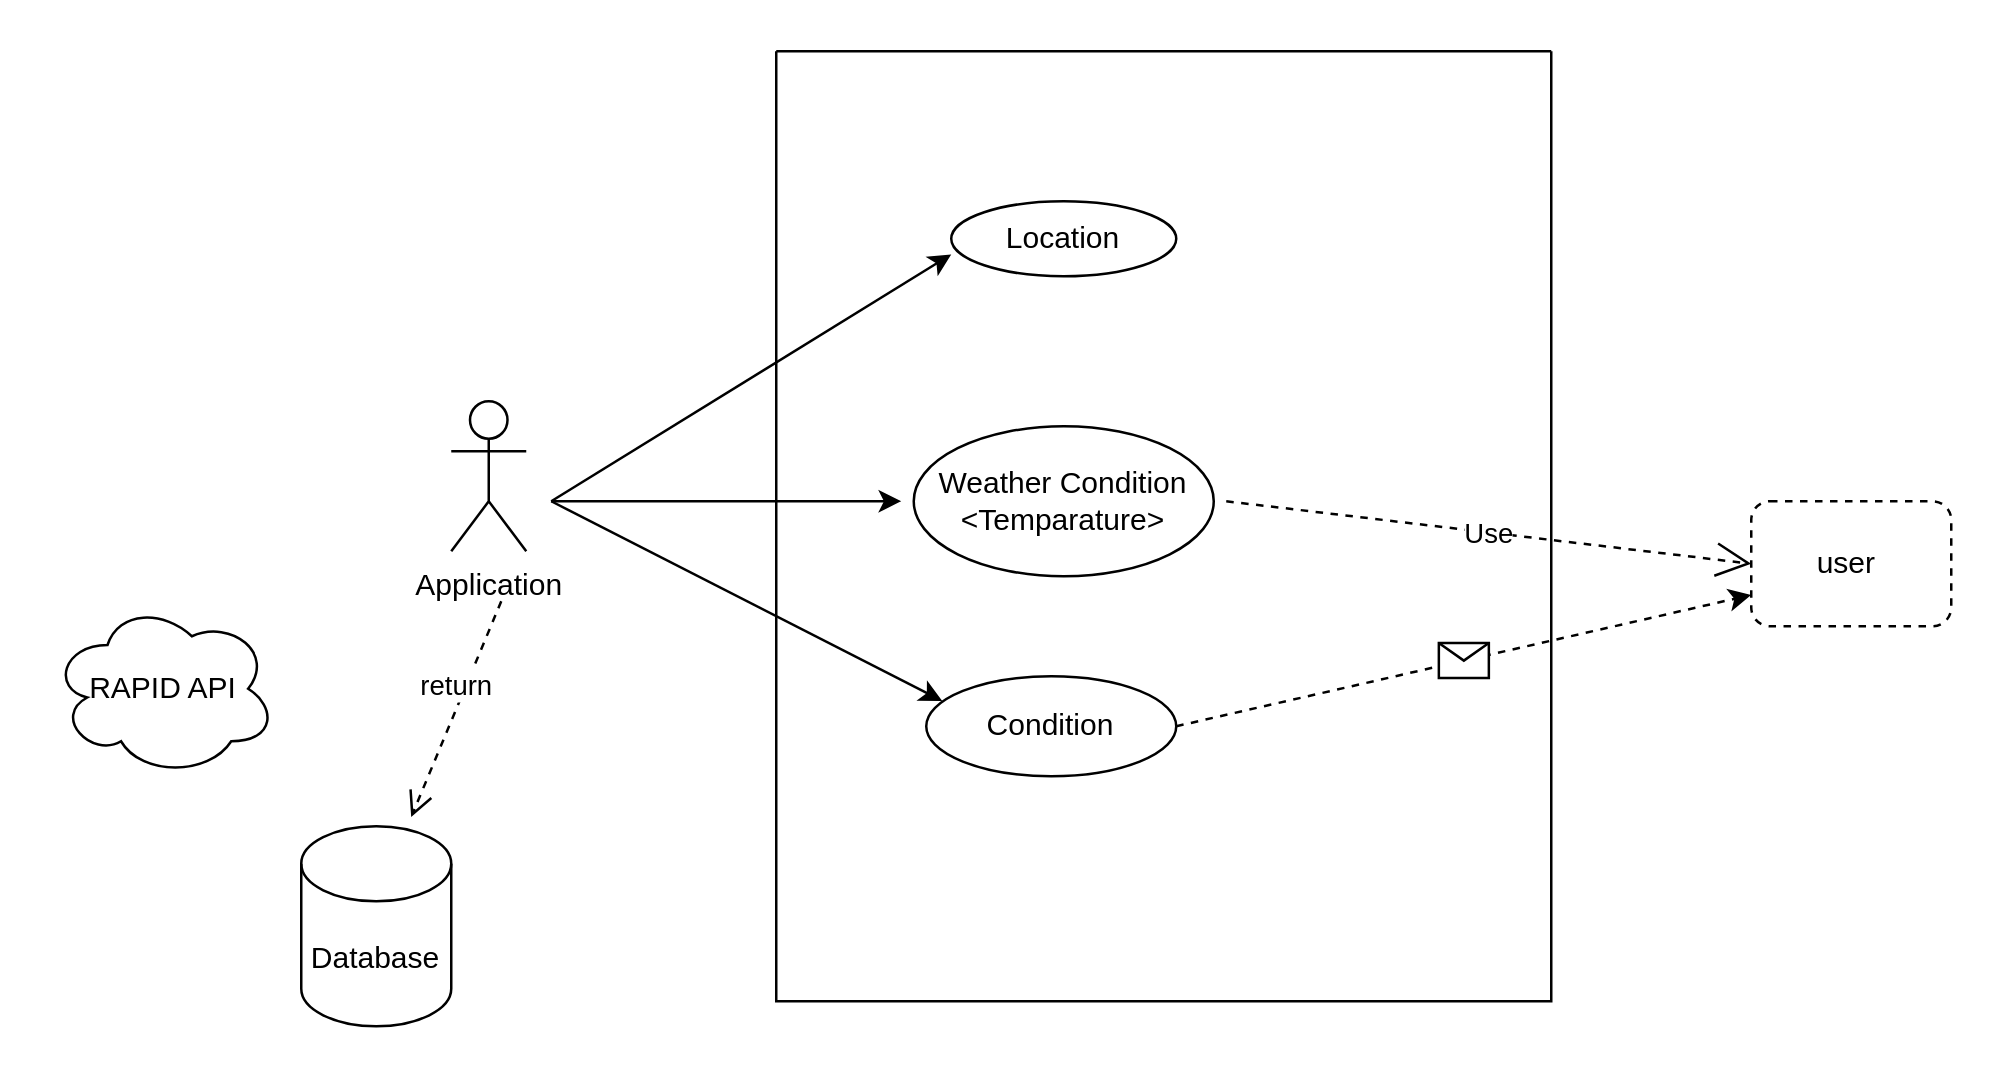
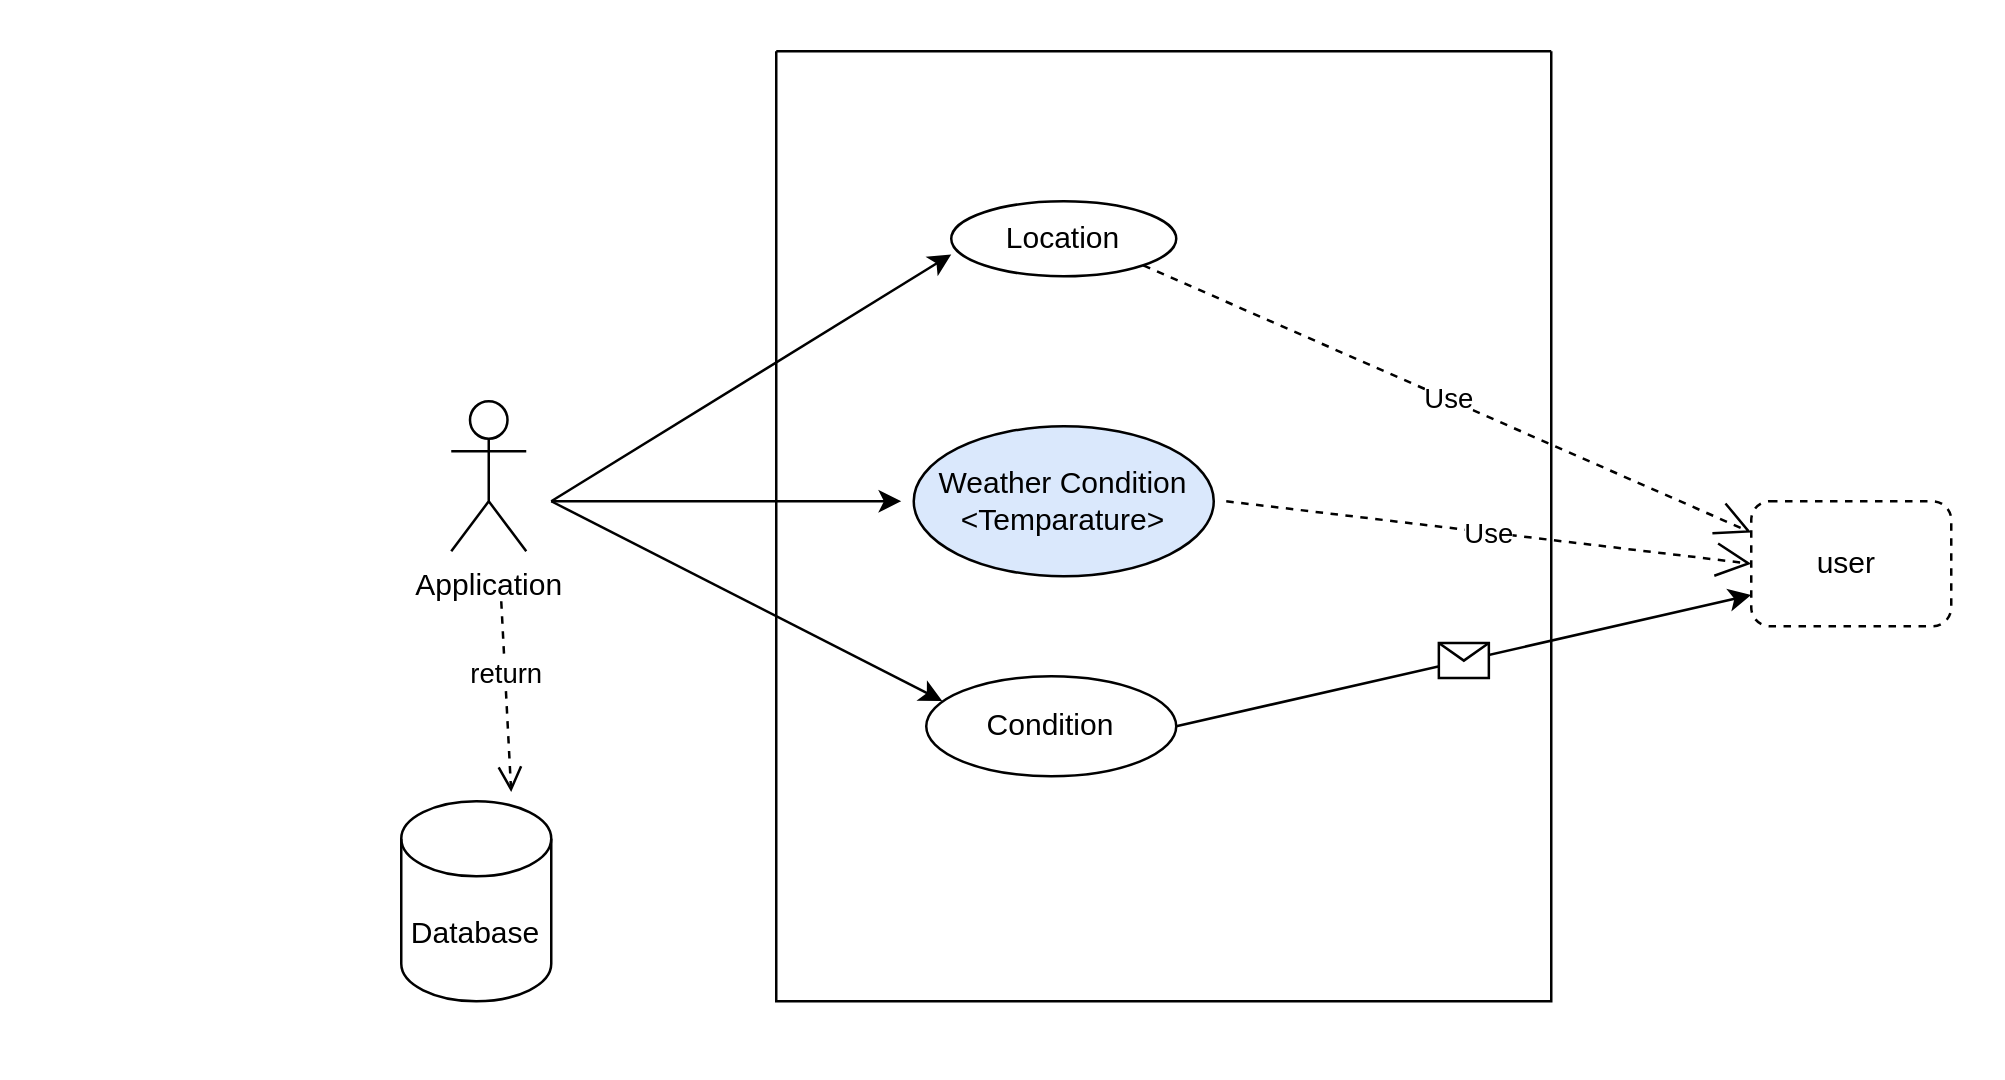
edge "Location" -> "user": added, label "Use"
node "Weather Condition <Temparature>": fillcolor #ffffff -> #dae8fc
node "RAPID API": removed
edge "Condition" -> "user": style dashed -> solid
node "Database": moved (376, 926) -> (476, 901)
